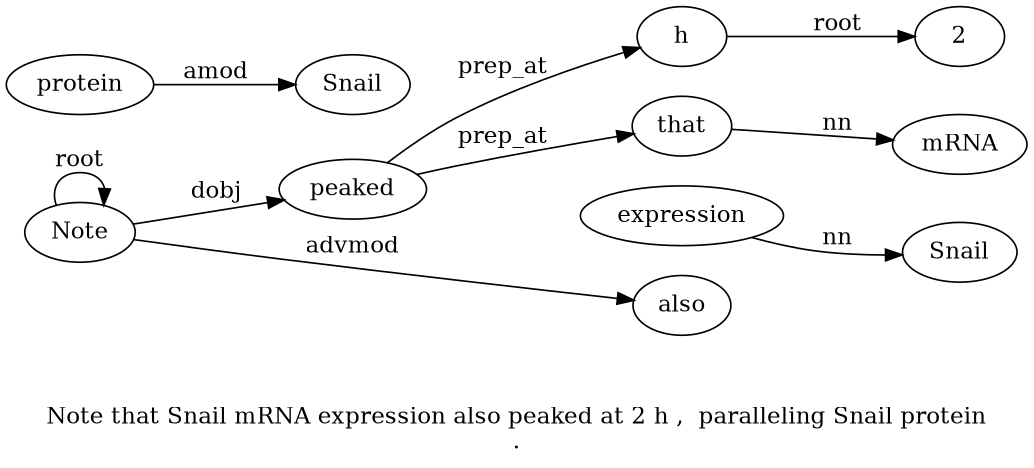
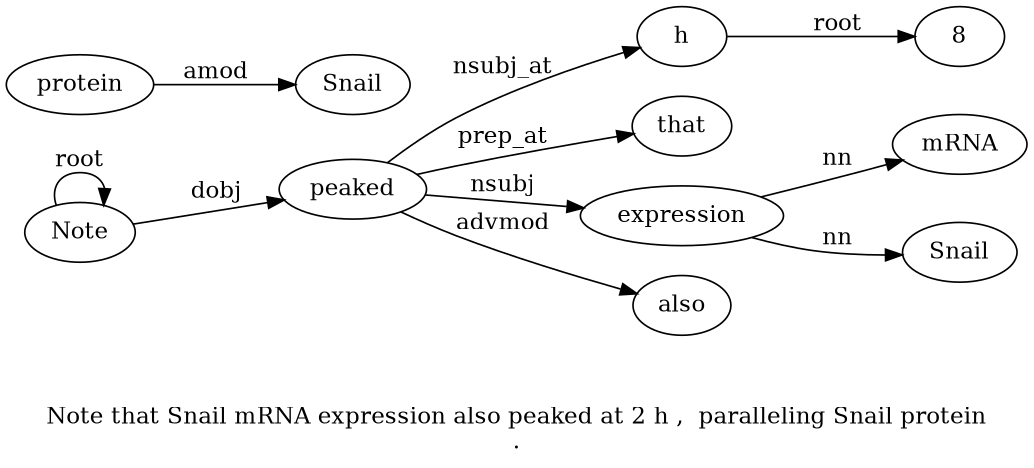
node "2": label "2" -> "8"
edge "peaked" -> "h": label "prep_at" -> "nsubj_at"
edge "that" -> "mRNA": now "expression" -> "mRNA"
edge "peaked" -> "expression": added, label "nsubj"
edge "Note" -> "also": now "peaked" -> "also"
